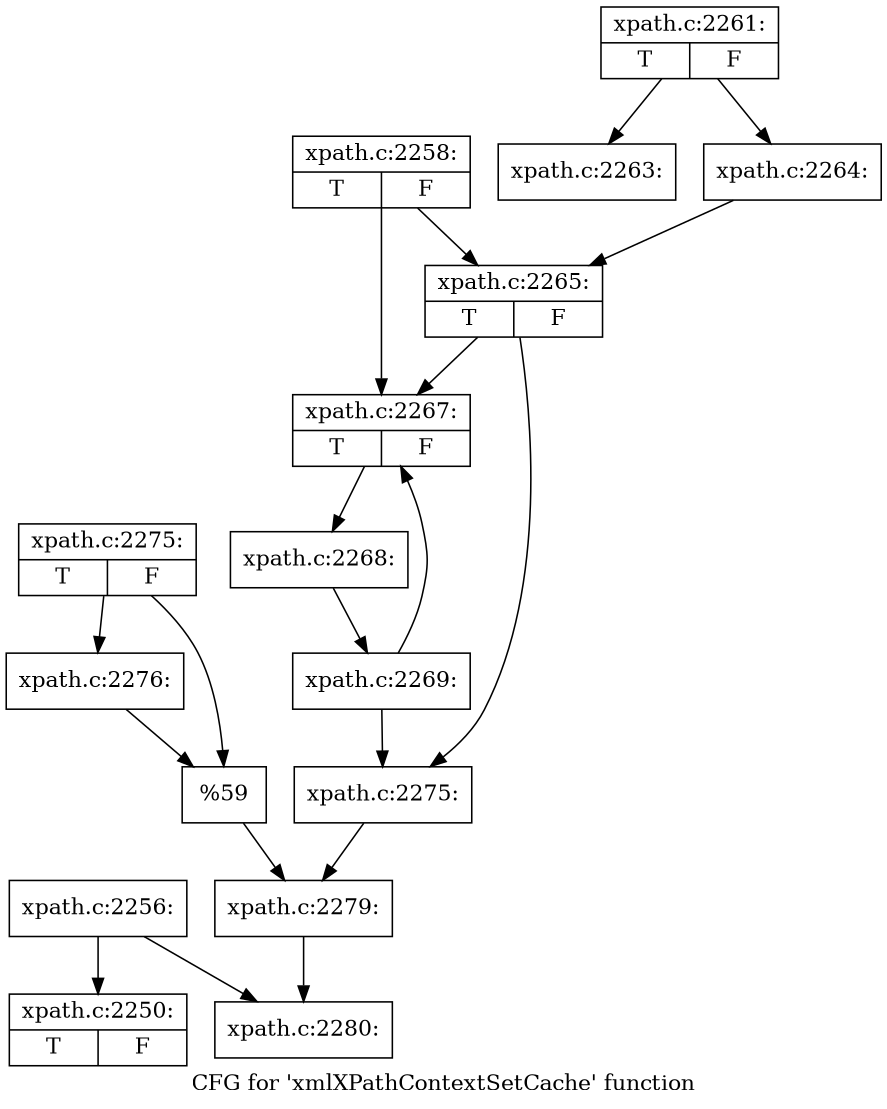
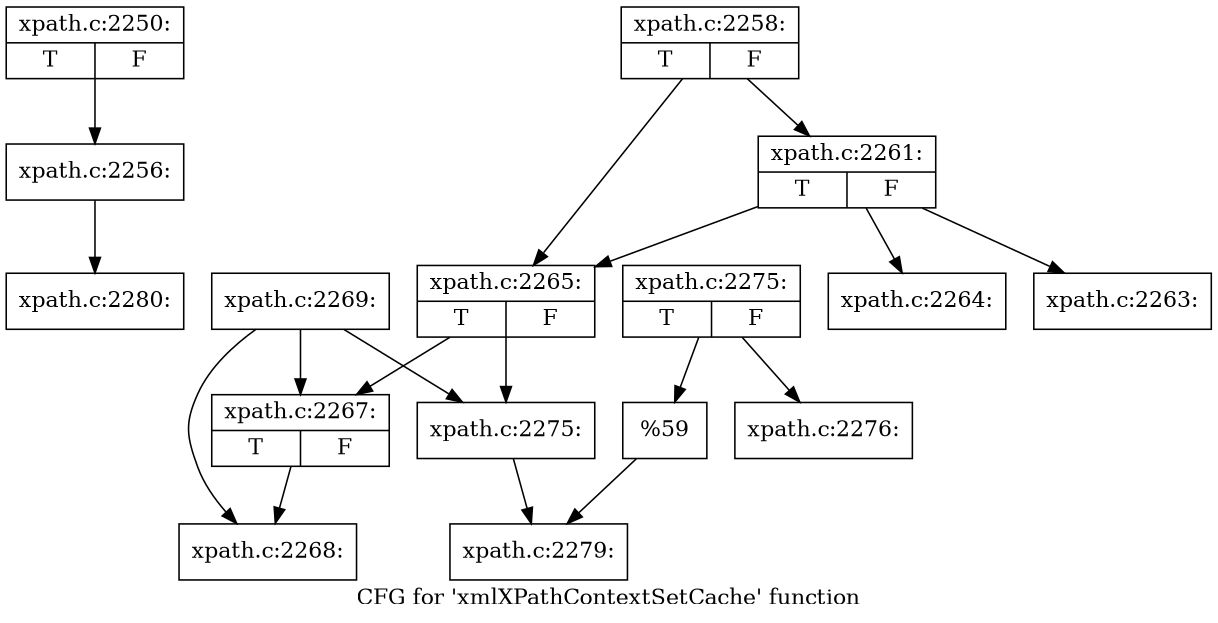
edge "xpath.c:2264:" -> "xpath.c:2265:": now "xpath.c:2261:" -> "xpath.c:2265:"
edge "xpath.c:2258:" -> "xpath.c:2267:": now "xpath.c:2258:" -> "xpath.c:2261:"
edge "xpath.c:2268:" -> "xpath.c:2269:": reversed
edge "xpath.c:2276:" -> "%59": removed
edge "xpath.c:2256:" -> "xpath.c:2250:": reversed
edge "xpath.c:2279:" -> "xpath.c:2280:": removed
